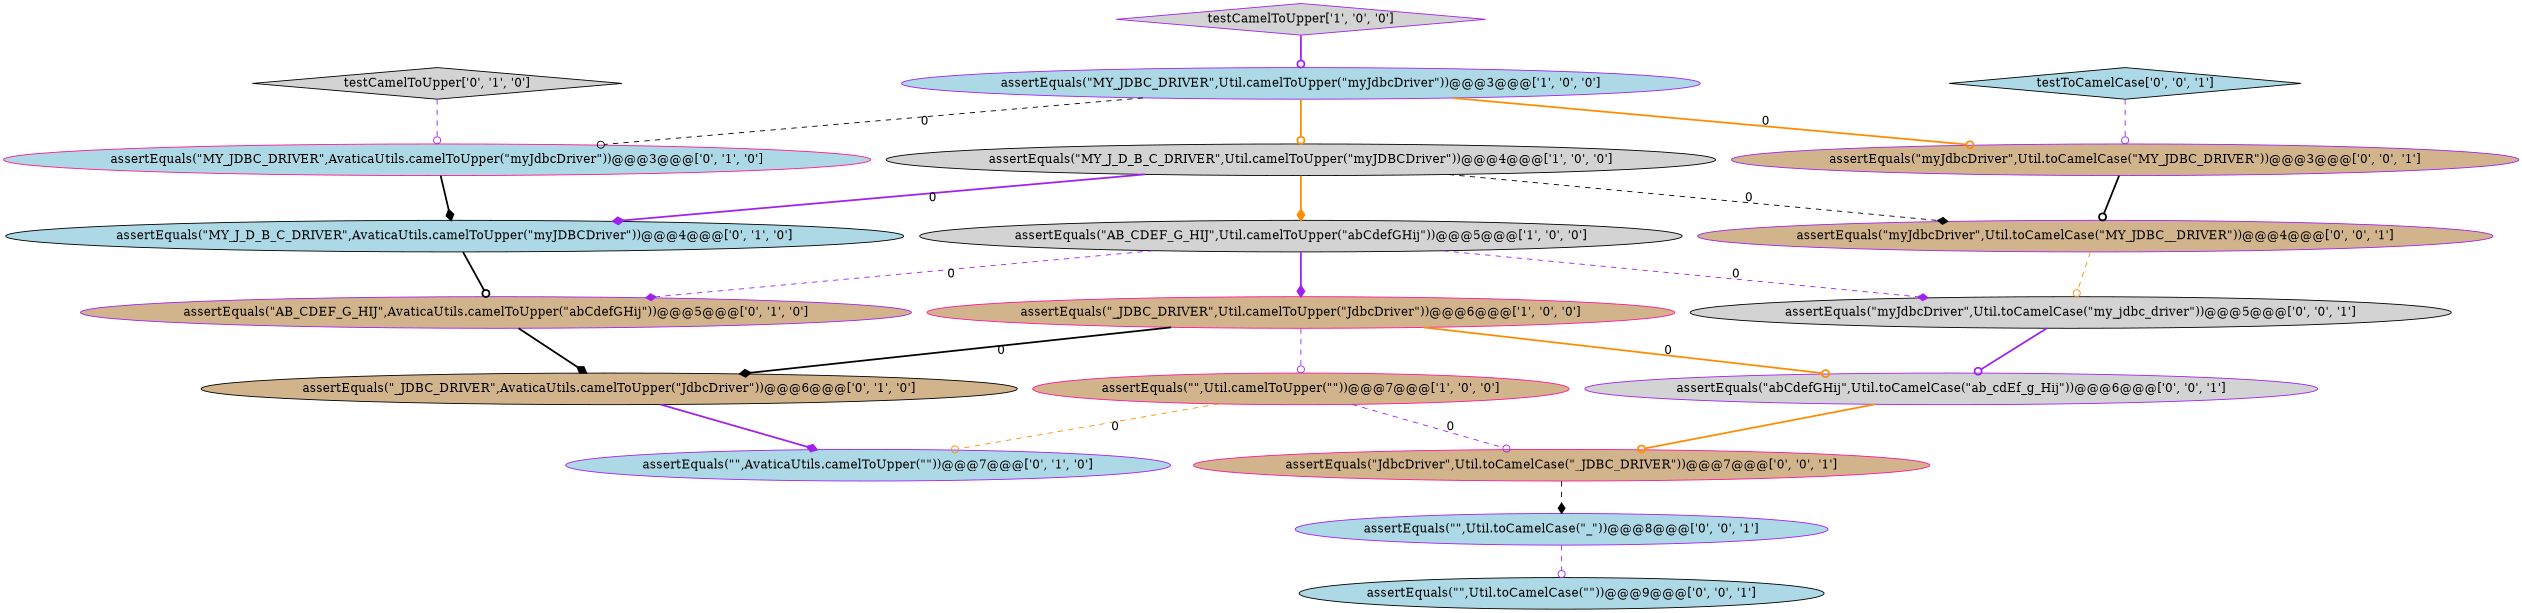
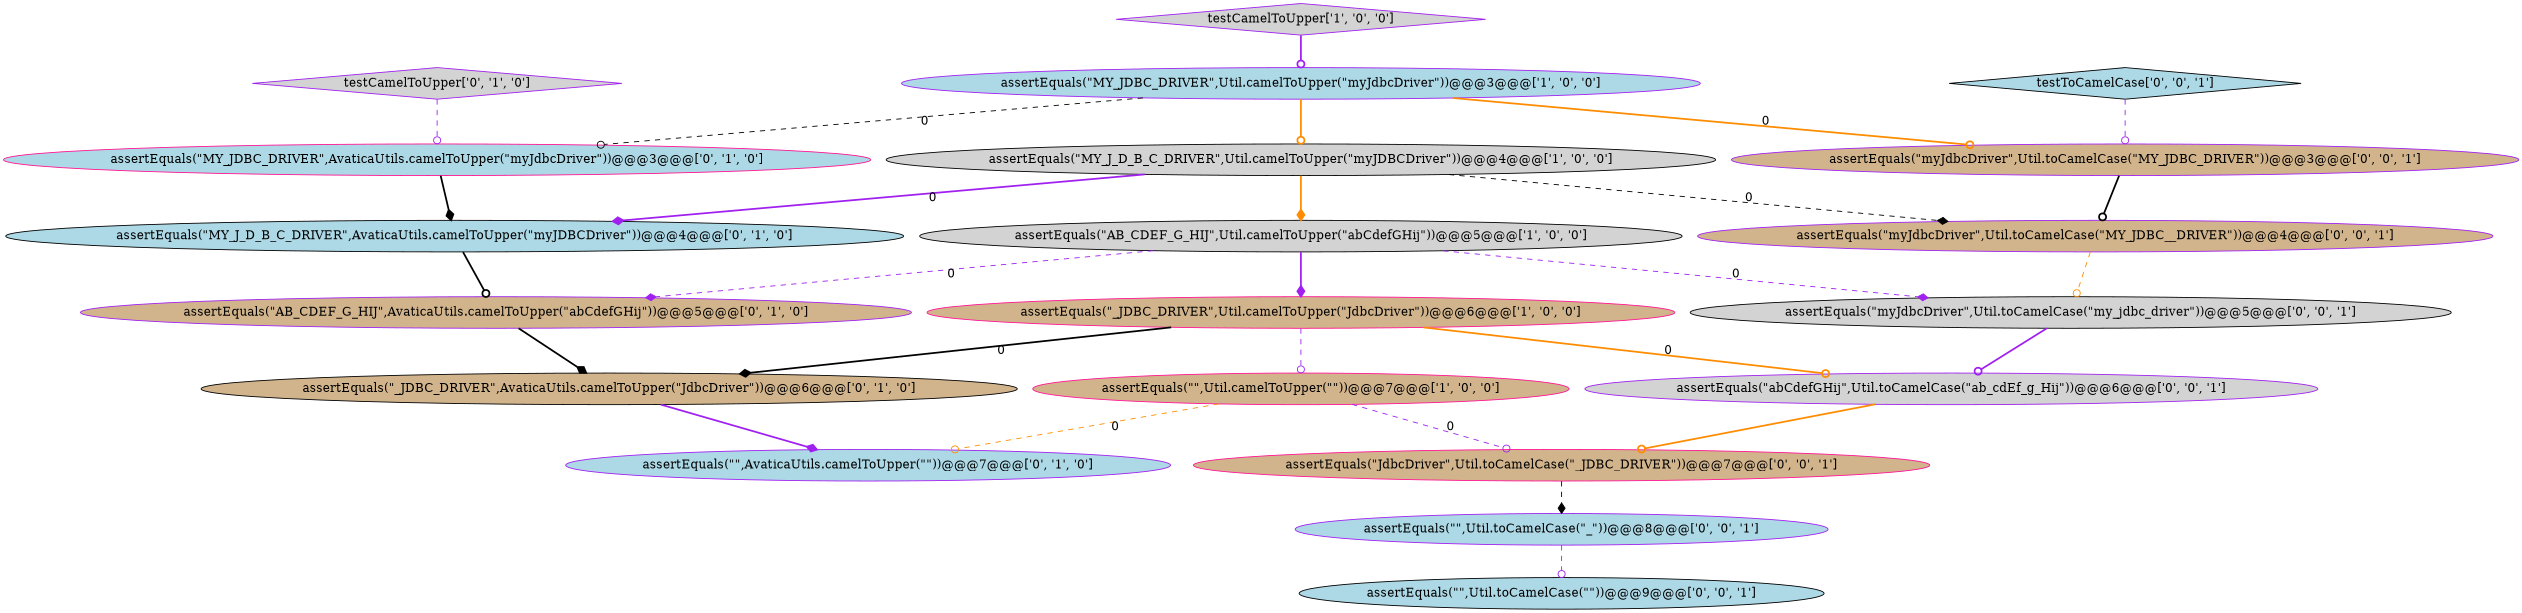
node "testCamelToUpper['0', '1', '0']": color black -> purple
